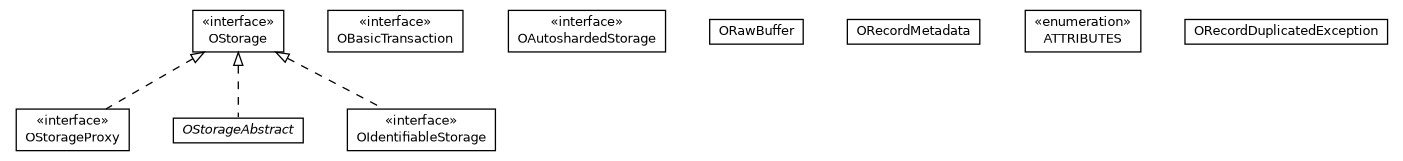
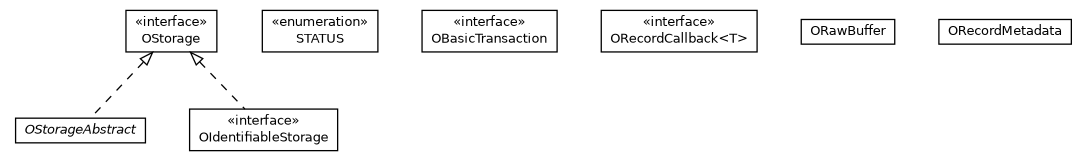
node "STATUS": added
node "OAutoshardedStorage": removed
node "ORecordCallback<T>": added
node "ATTRIBUTES": removed
node "ORecordDuplicatedException": removed
node "OStorageProxy": removed
